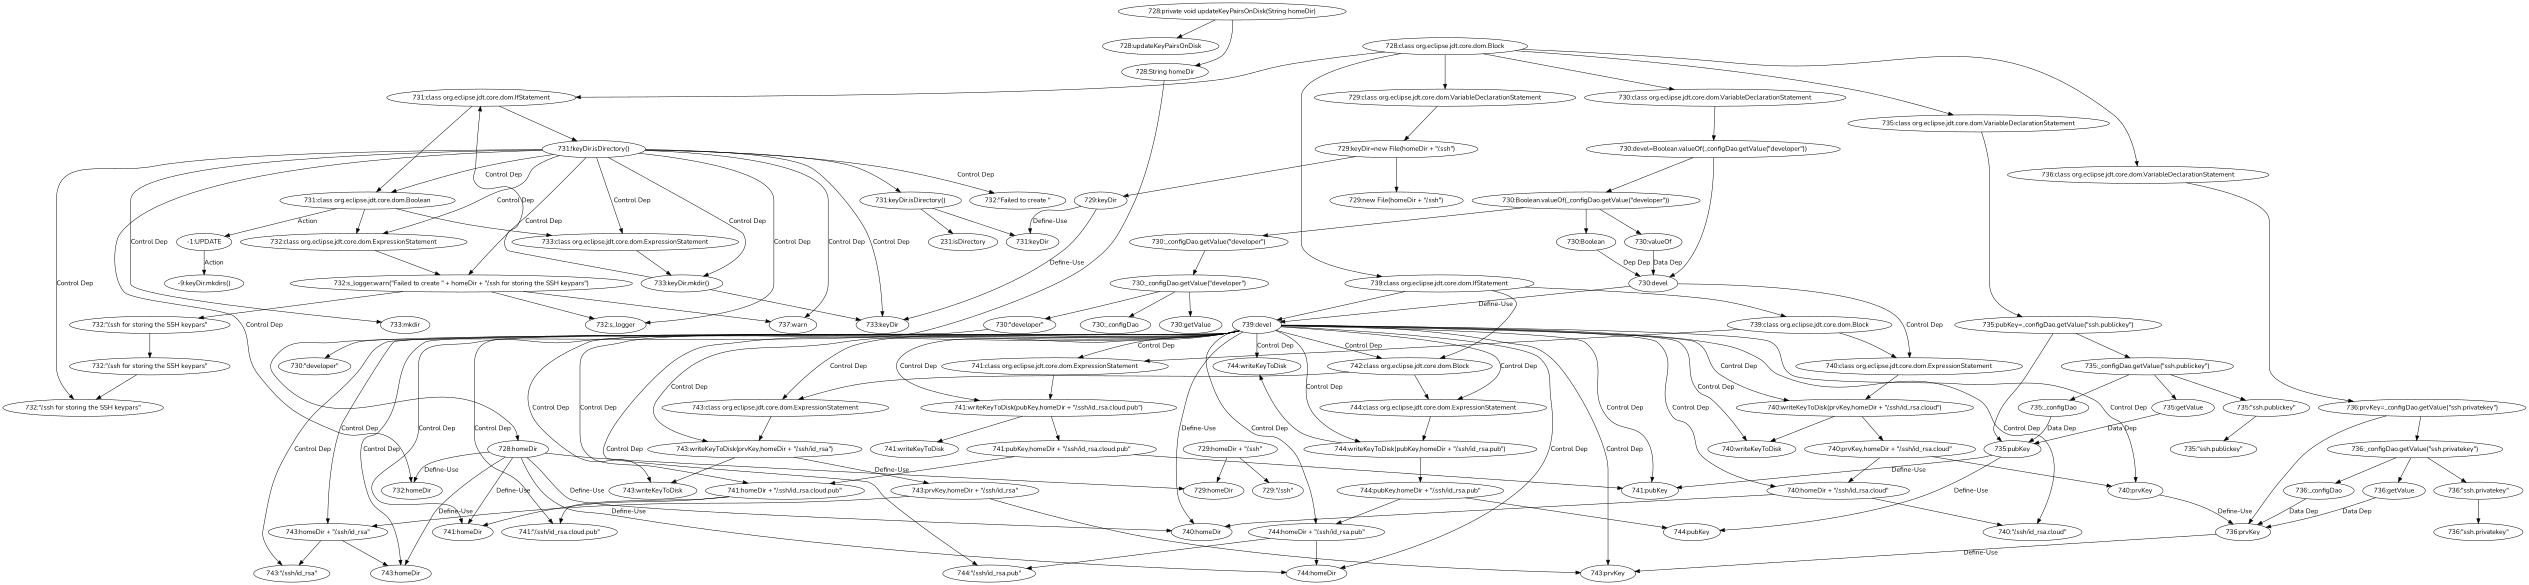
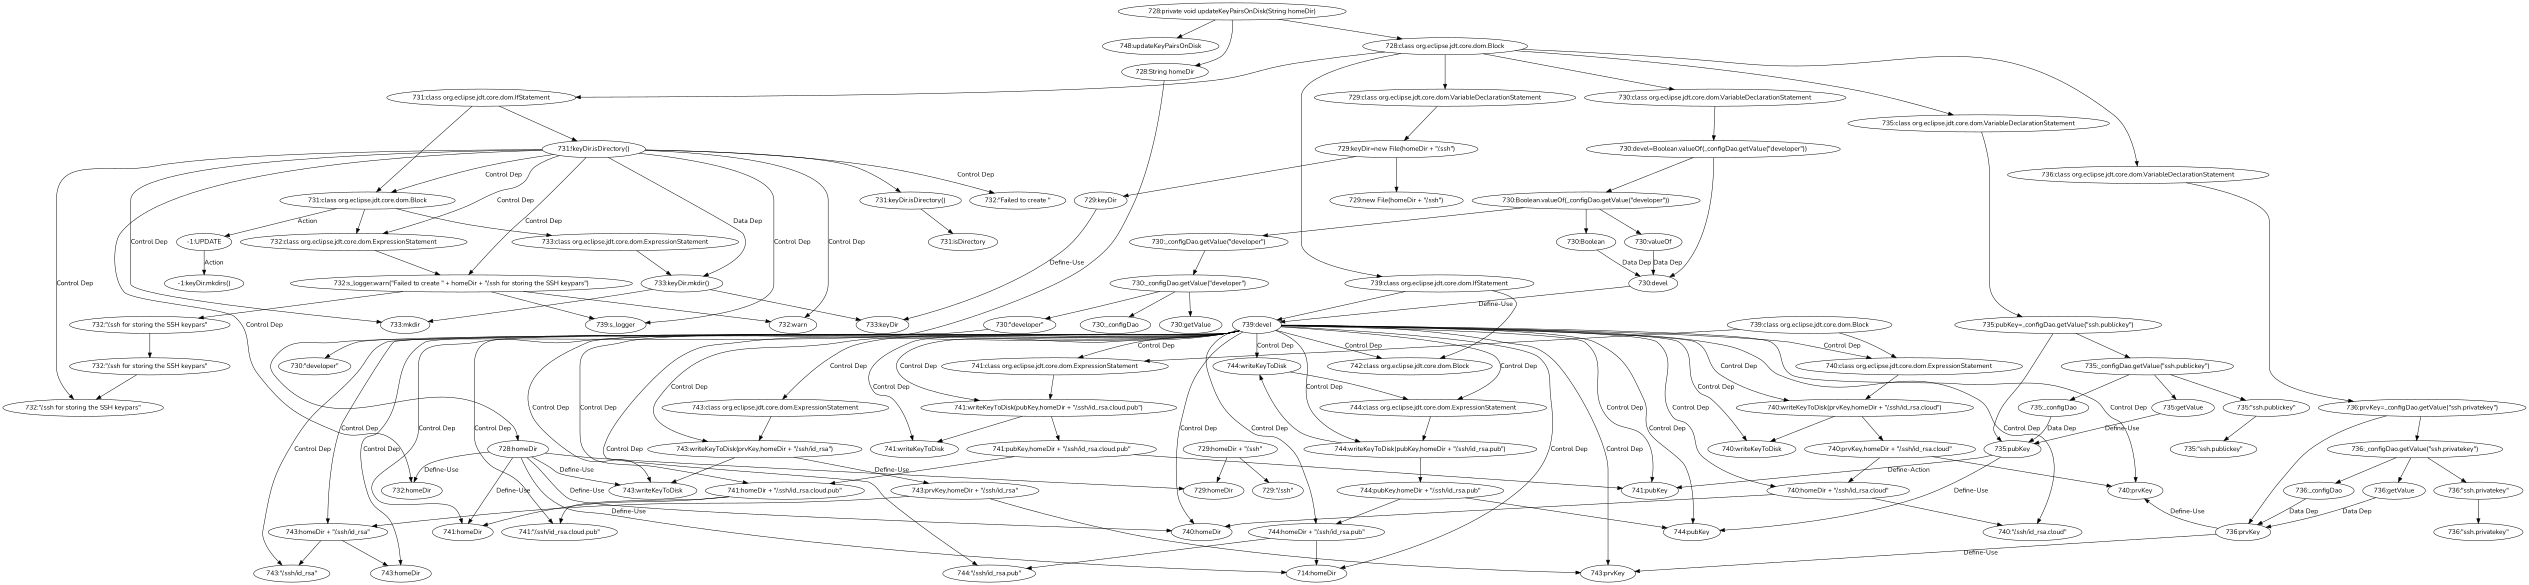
edge "728:private void updateKeyPairsOnDisk(String homeDir)" -> "728:class org.eclipse.jdt.core.dom.Block": added
node "728:updateKeyPairsOnDisk": label "728:updateKeyPairsOnDisk" -> "748:updateKeyPairsOnDisk"
edge "731:!keyDir.isDirectory()" -> "733:keyDir": removed, label "Control Dep"
edge "731:!keyDir.isDirectory()" -> "733:class org.eclipse.jdt.core.dom.ExpressionStatement": removed, label "Control Dep"
node "731:class org.eclipse.jdt.core.dom.Boolean": label "731:class org.eclipse.jdt.core.dom.Boolean" -> "731:class org.eclipse.jdt.core.dom.Block"
edge "731:!keyDir.isDirectory()" -> "733:keyDir.mkdir()": label "Control Dep" -> "Data Dep"
edge "733:keyDir.mkdir()" -> "731:class org.eclipse.jdt.core.dom.IfStatement": now "733:keyDir.mkdir()" -> "733:mkdir"
node "231:isDirectory": label "231:isDirectory" -> "731:isDirectory"
node "731:keyDir": removed
edge "730:Boolean" -> "730:devel": label "Dep Dep" -> "Data Dep"
node "-9:keyDir.mkdirs()": label "-9:keyDir.mkdirs()" -> "-1:keyDir.mkdirs()"
edge "730:devel" -> "740:class org.eclipse.jdt.core.dom.ExpressionStatement": now "739:devel" -> "740:class org.eclipse.jdt.core.dom.ExpressionStatement"
edge "739:class org.eclipse.jdt.core.dom.IfStatement" -> "739:class org.eclipse.jdt.core.dom.Block": removed
node "732:s_logger": label "732:s_logger" -> "739:s_logger"
node "737:warn": label "737:warn" -> "732:warn"
edge "739:devel" -> "741:writeKeyToDisk": added, label "Control Dep"
edge "739:devel" -> "744:pubKey": added, label "Control Dep"
edge "742:class org.eclipse.jdt.core.dom.Block" -> "743:class org.eclipse.jdt.core.dom.ExpressionStatement": removed
edge "742:class org.eclipse.jdt.core.dom.Block" -> "744:class org.eclipse.jdt.core.dom.ExpressionStatement": now "744:writeKeyToDisk" -> "744:class org.eclipse.jdt.core.dom.ExpressionStatement"
edge "739:devel" -> "740:homeDir": label "Define-Use" -> "Control Dep"
edge "735:getValue" -> "735:pubKey": label "Data Dep" -> "Define-Use"
edge "735:pubKey" -> "741:pubKey": label "Define-Use" -> "Define-Action"
edge "728:homeDir" -> "743:homeDir": now "728:homeDir" -> "743:writeKeyToDisk"
edge "740:prvKey" -> "736:prvKey": reversed
node "744:homeDir": label "744:homeDir" -> "714:homeDir"
